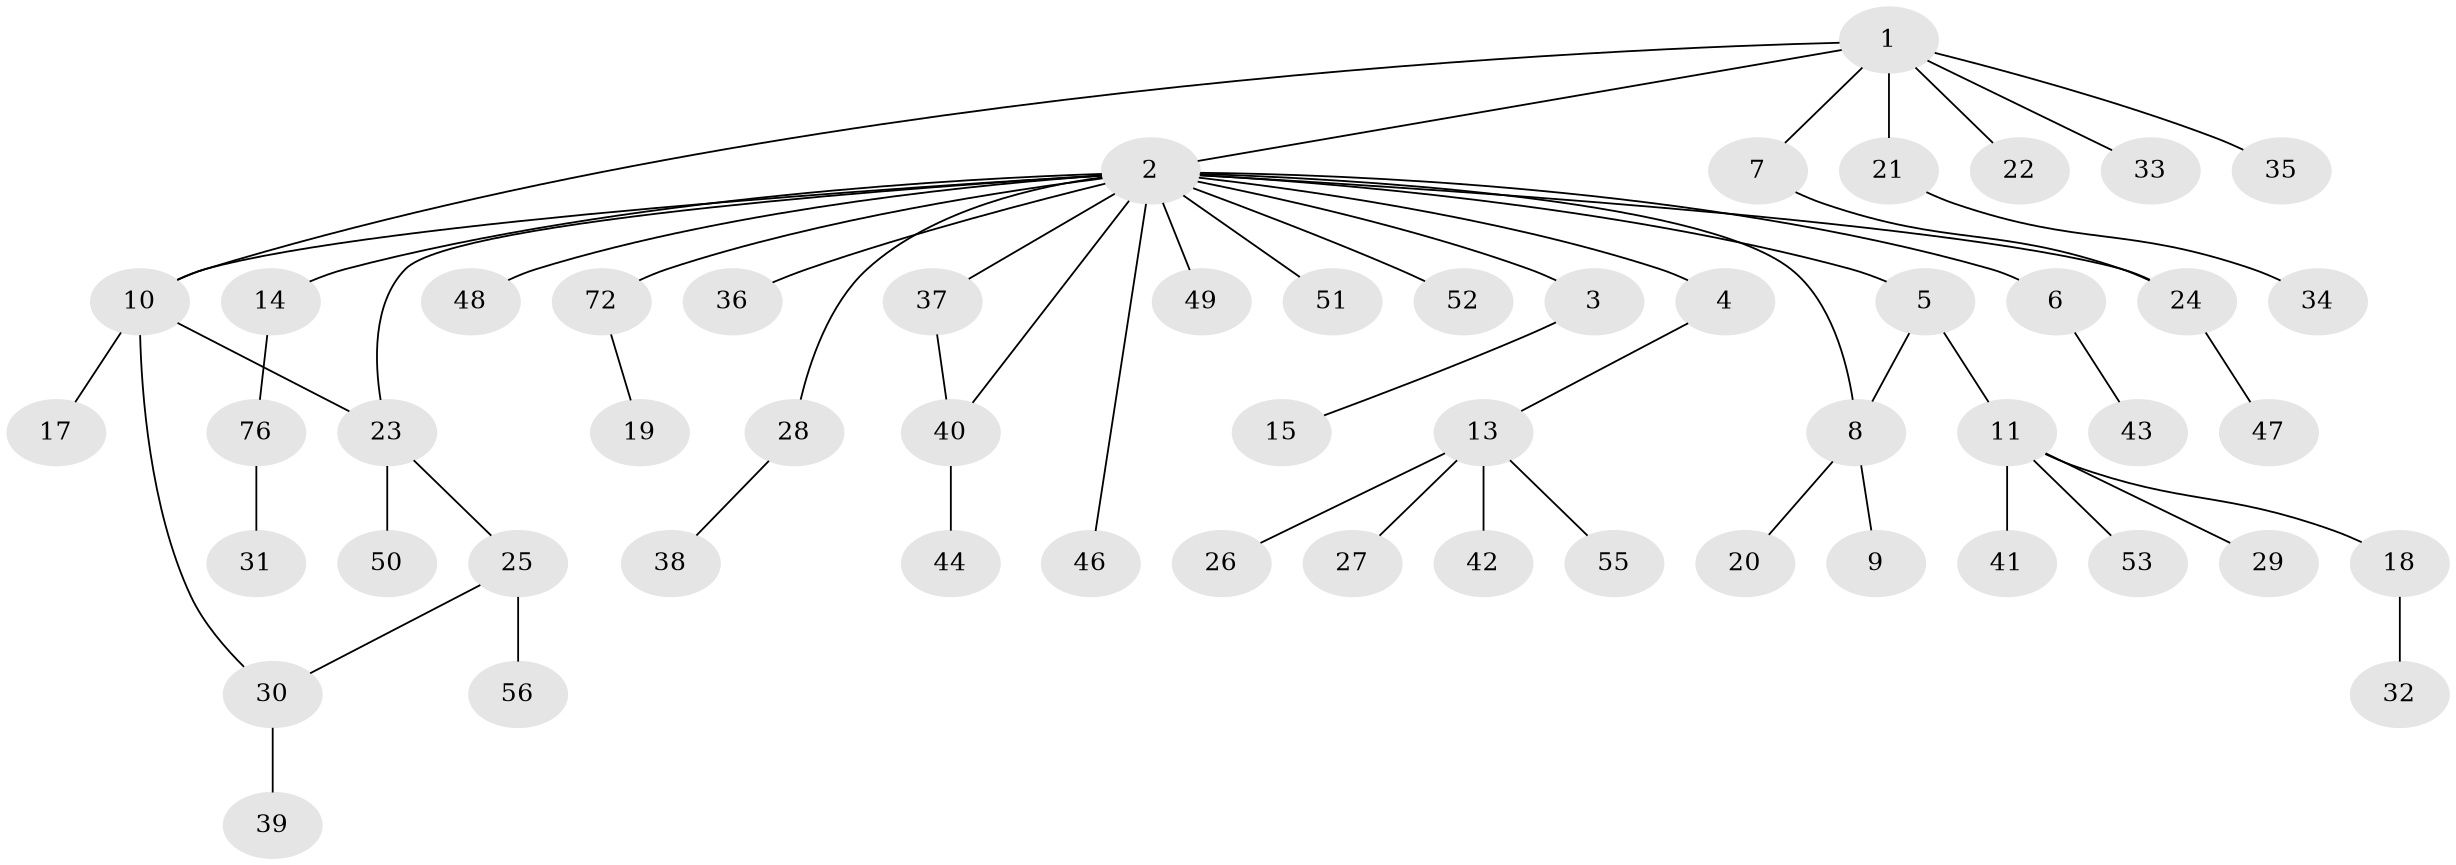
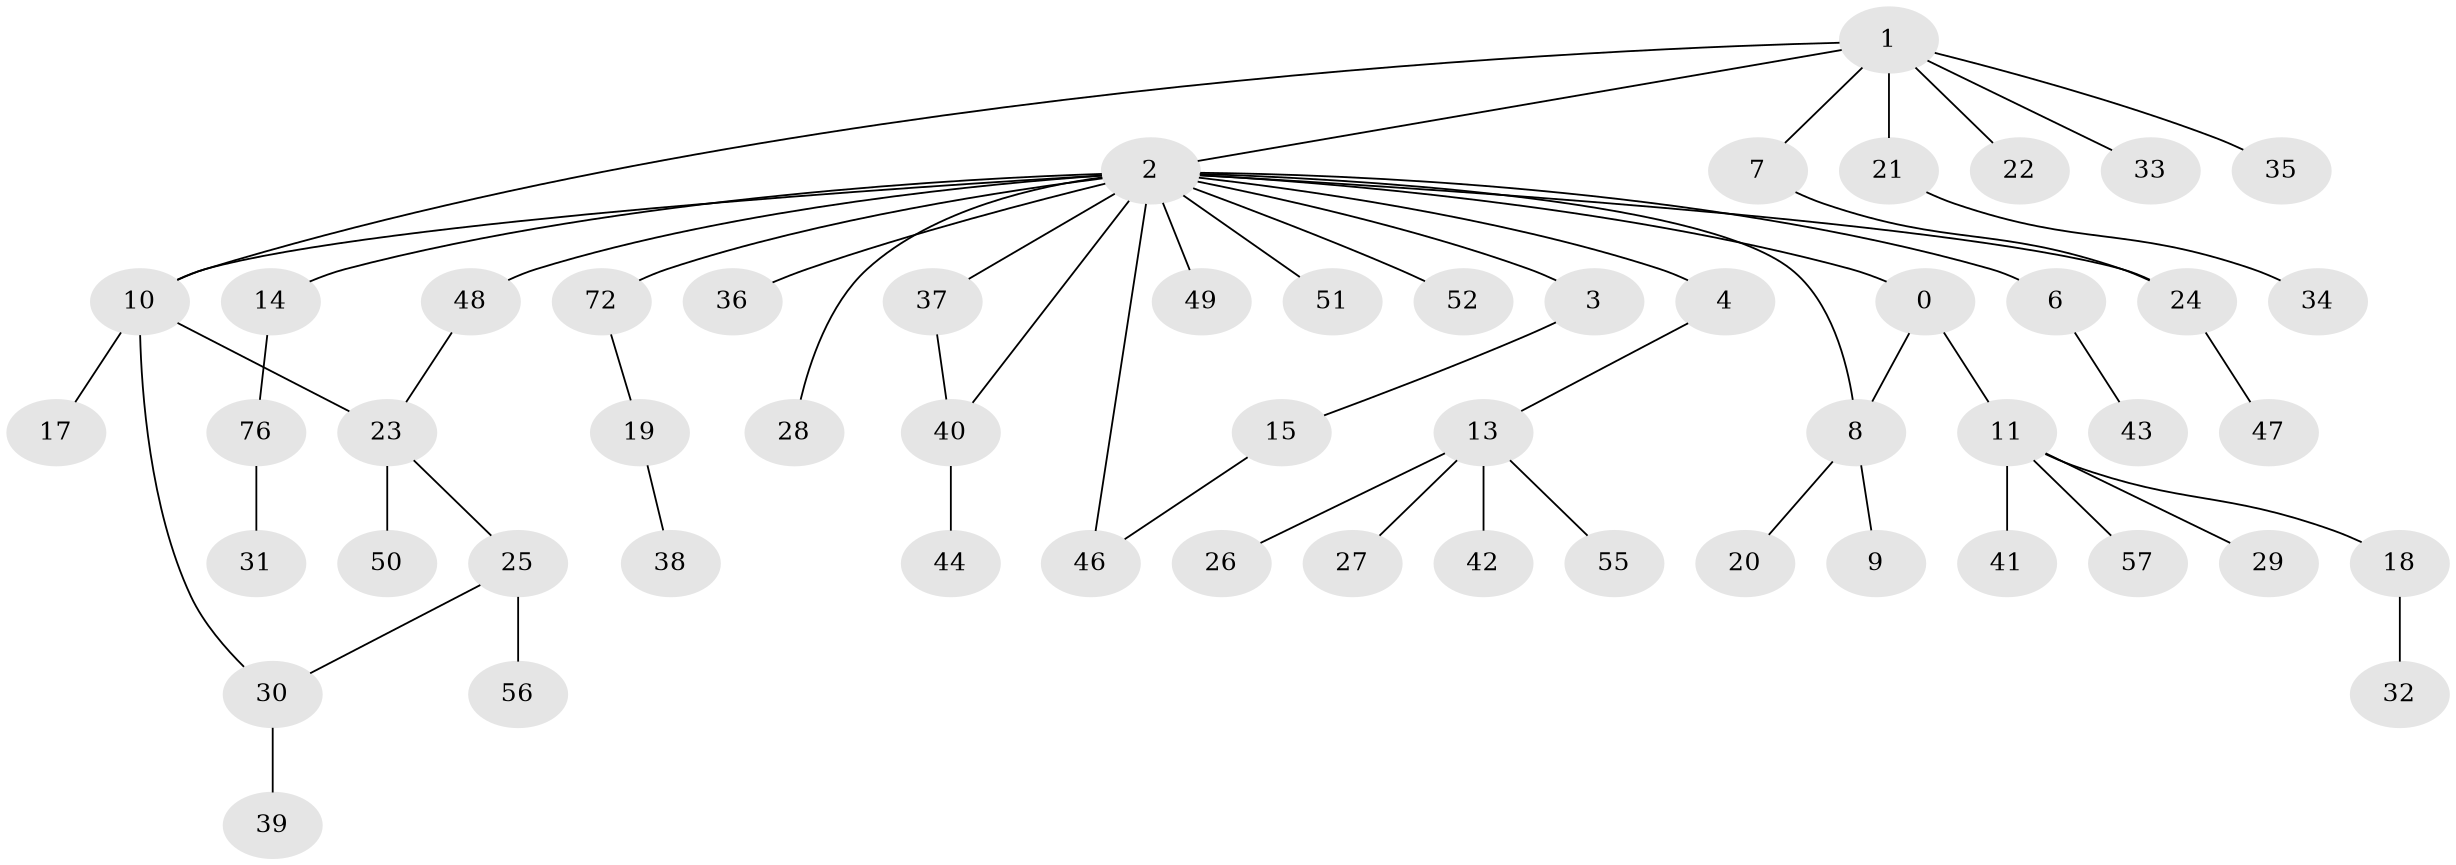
edge "2" -- "23": now "48" -- "23"
node "5": label "5" -> "0"
edge "28" -- "38": now "19" -- "38"
edge "15" -- "46": added
node "53": label "53" -> "57"
